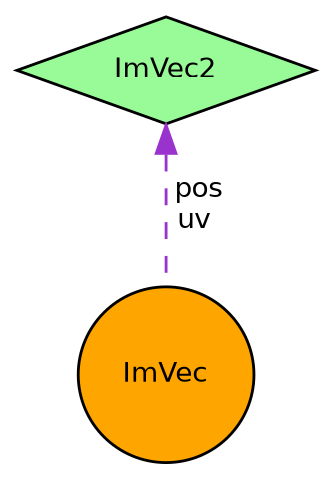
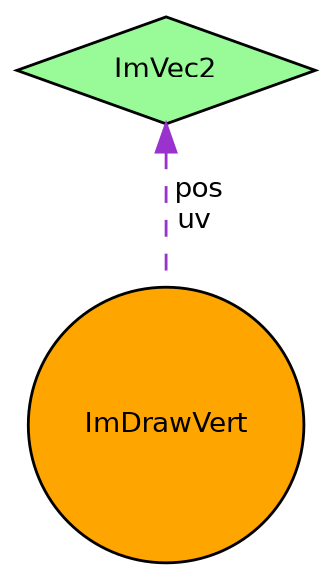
node "ImVec": label "ImVec" -> "ImDrawVert"
